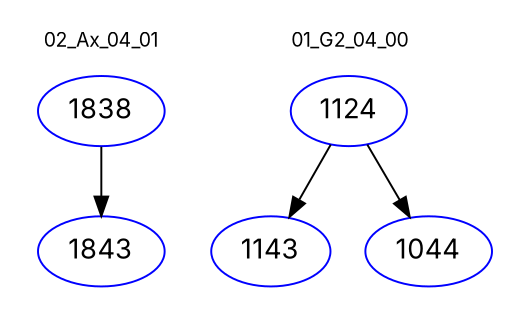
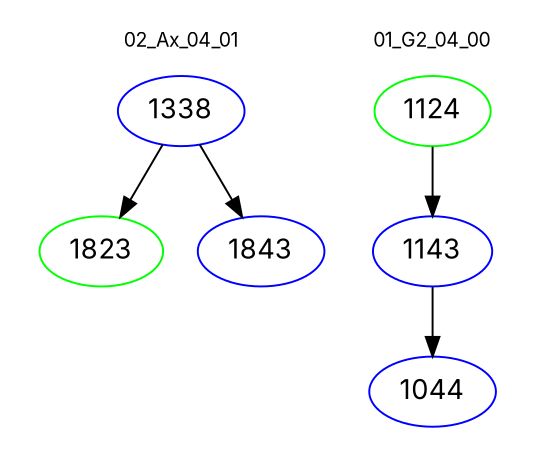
node "1838": label "1838" -> "1338"
node "1124": color blue -> green
edge "1124" -> "1044": now "1143" -> "1044"
node "1823": added
